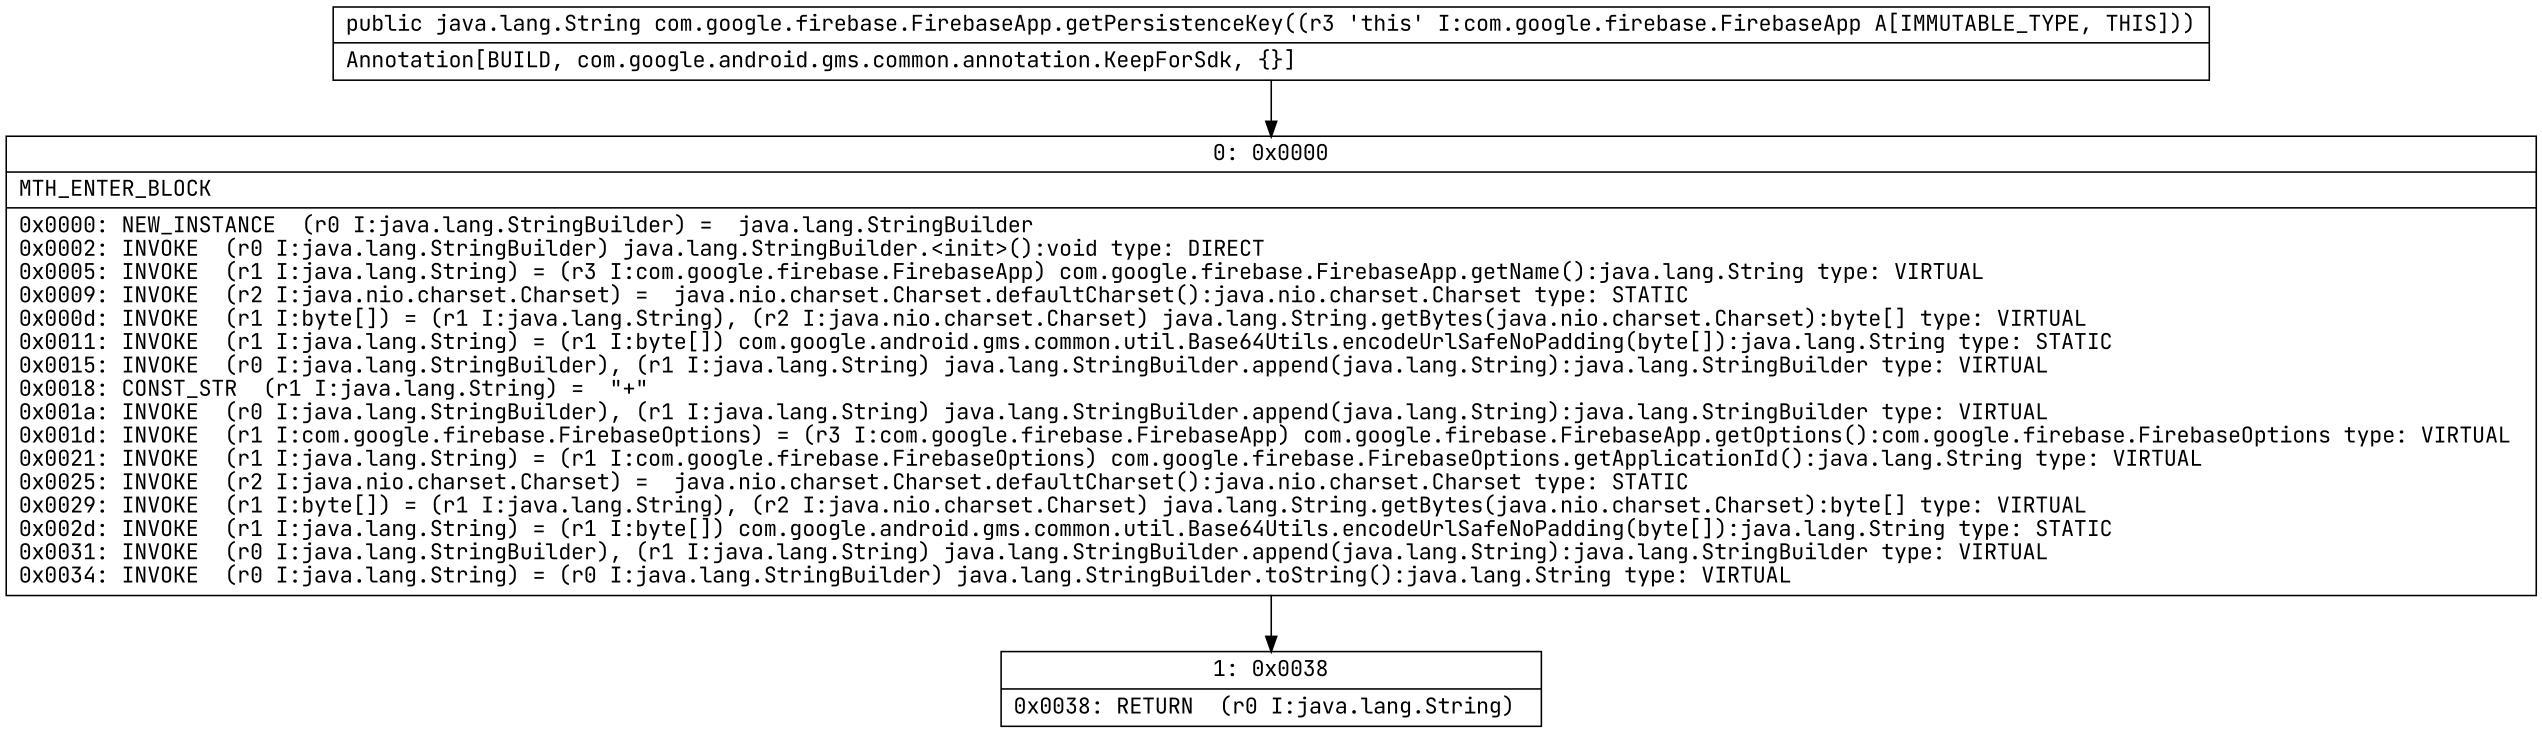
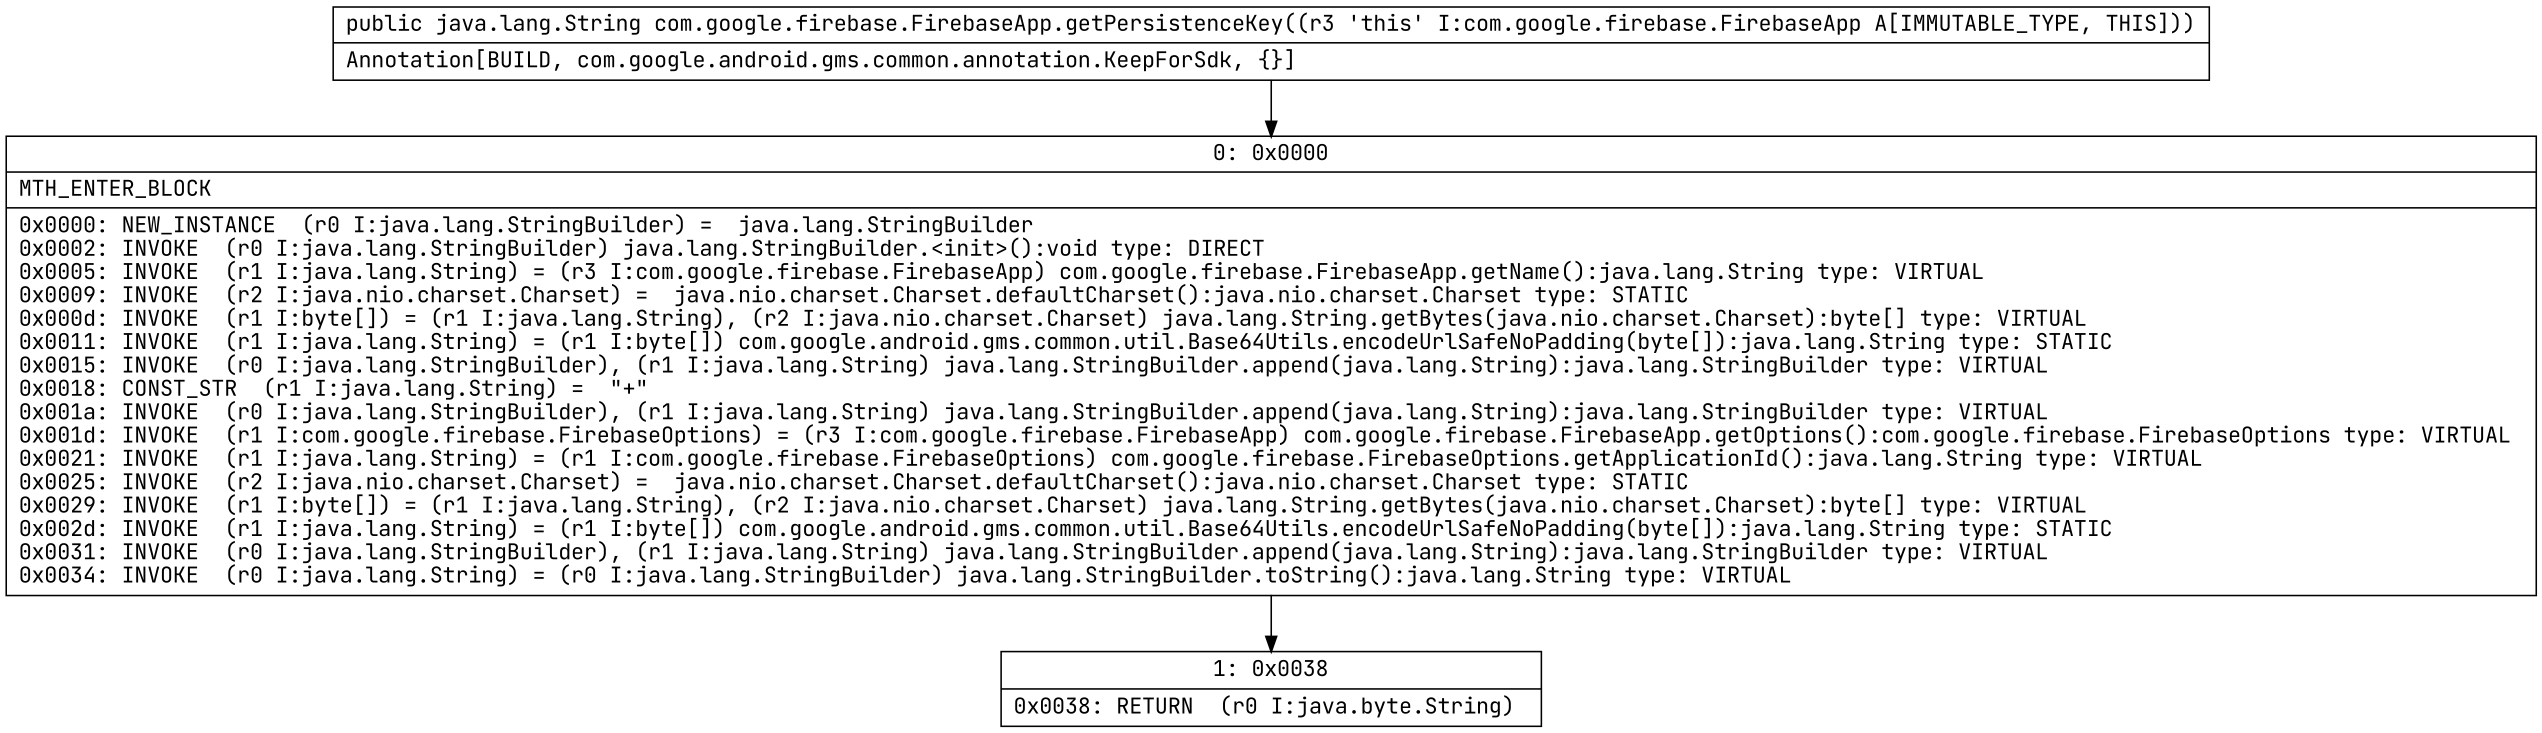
node "1: 0x0038": text "0x0038: RETURN  (r0 I:java.lang.String)" -> "0x0038: RETURN  (r0 I:java.byte.String)"
